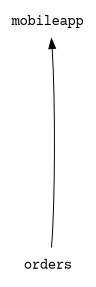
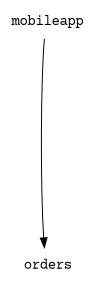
edge "orders" -> "mobileapp": reversed
